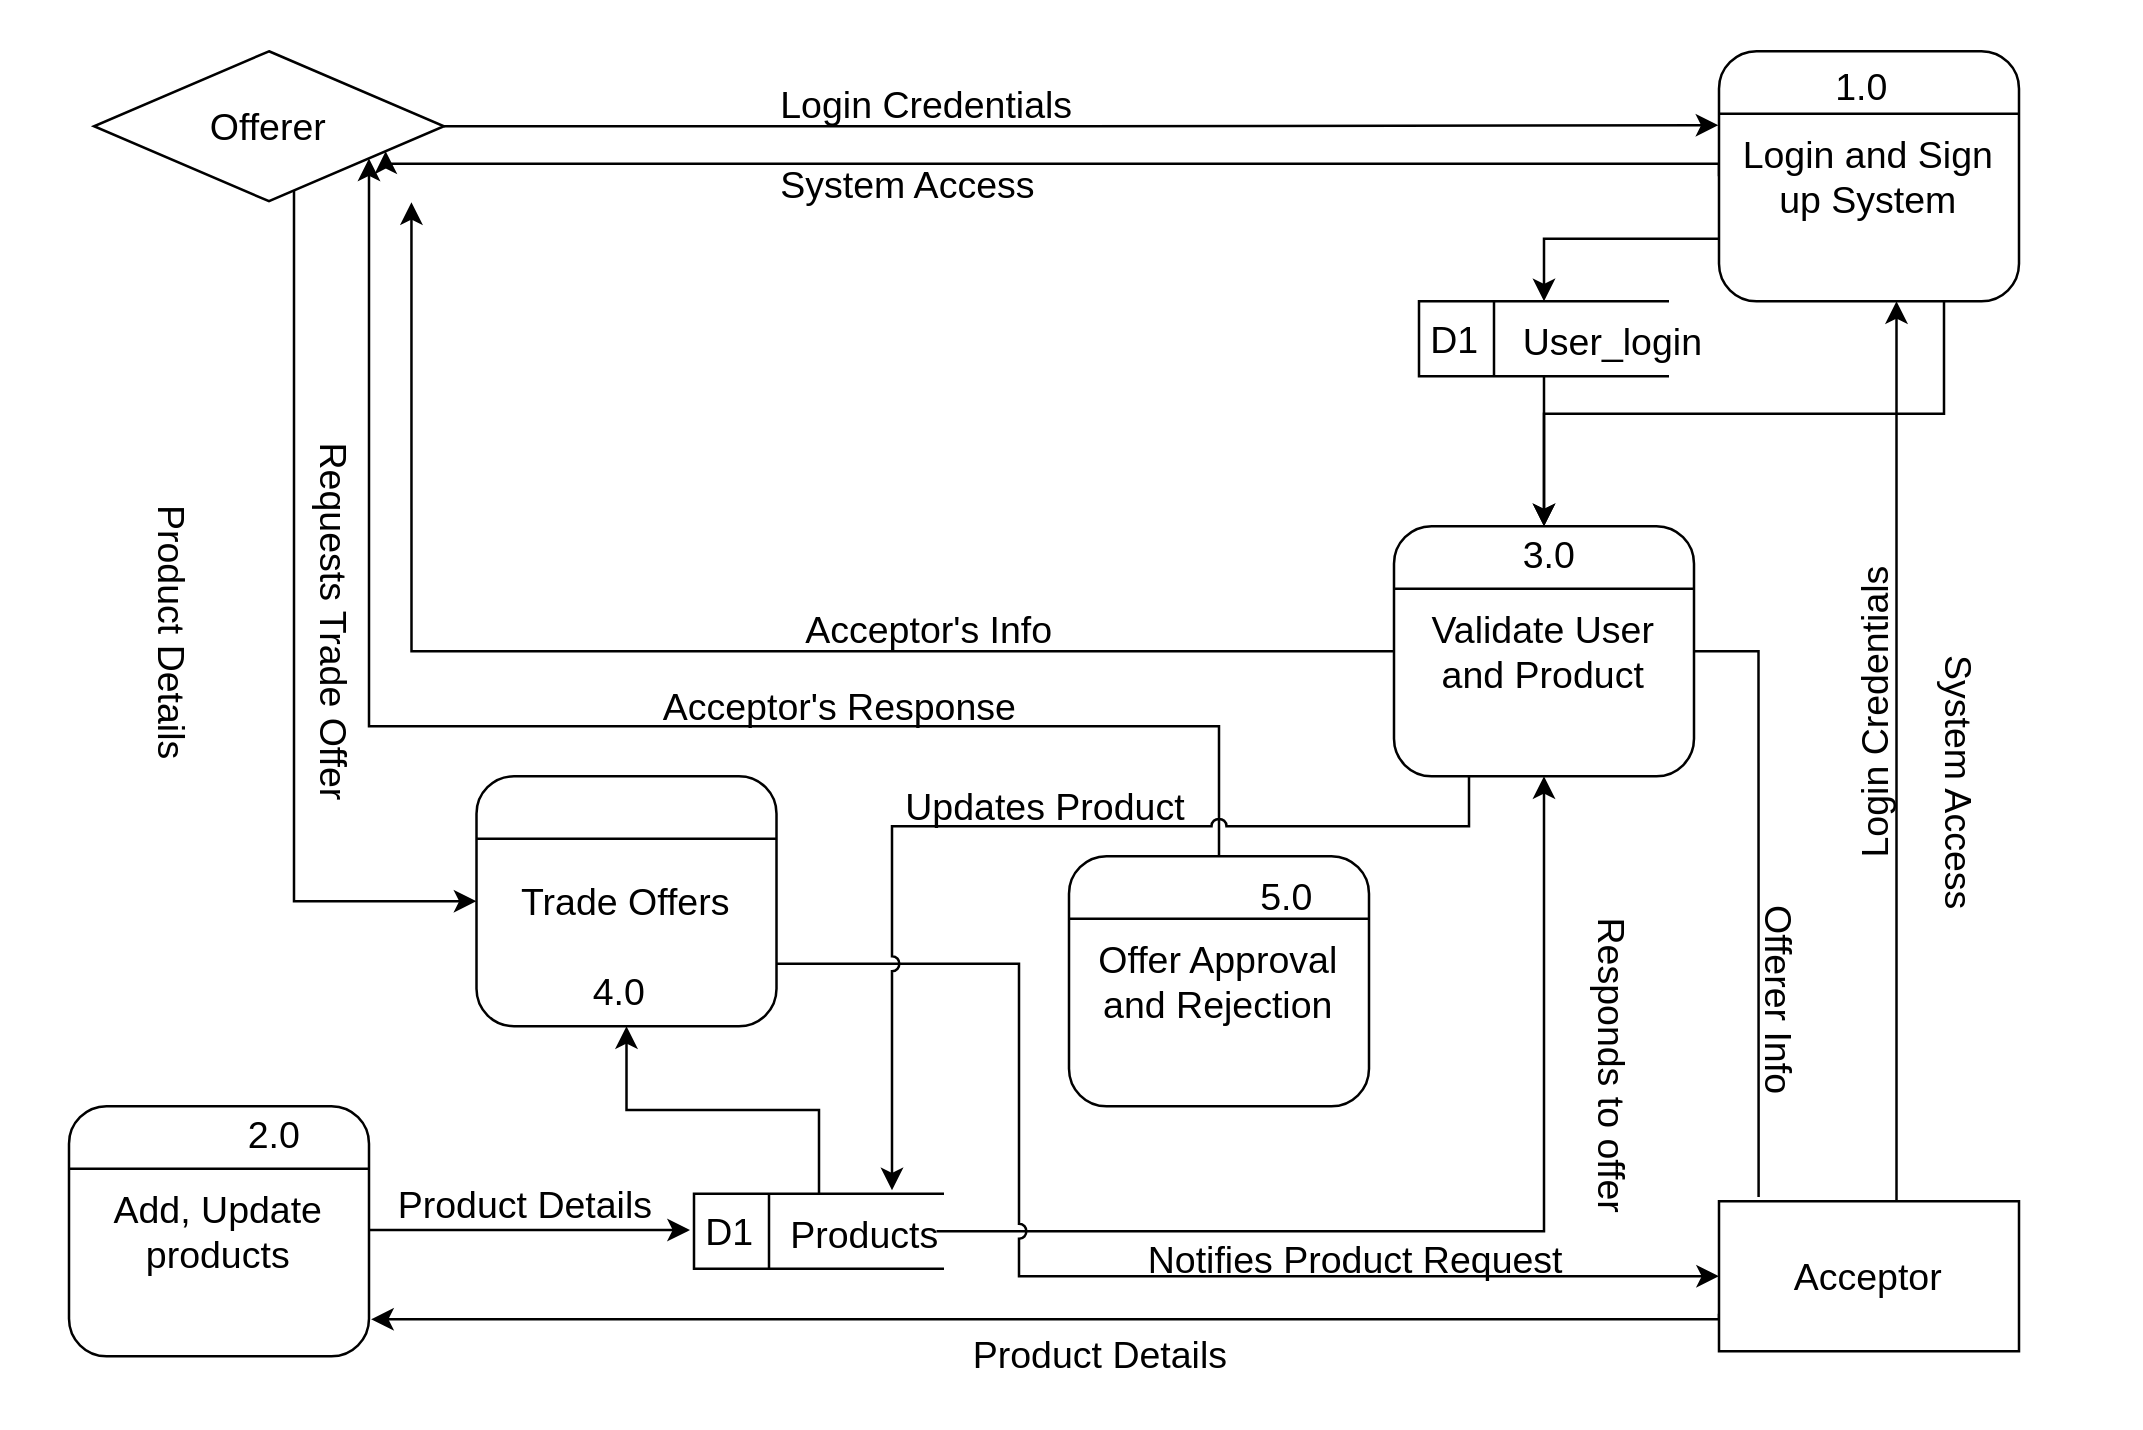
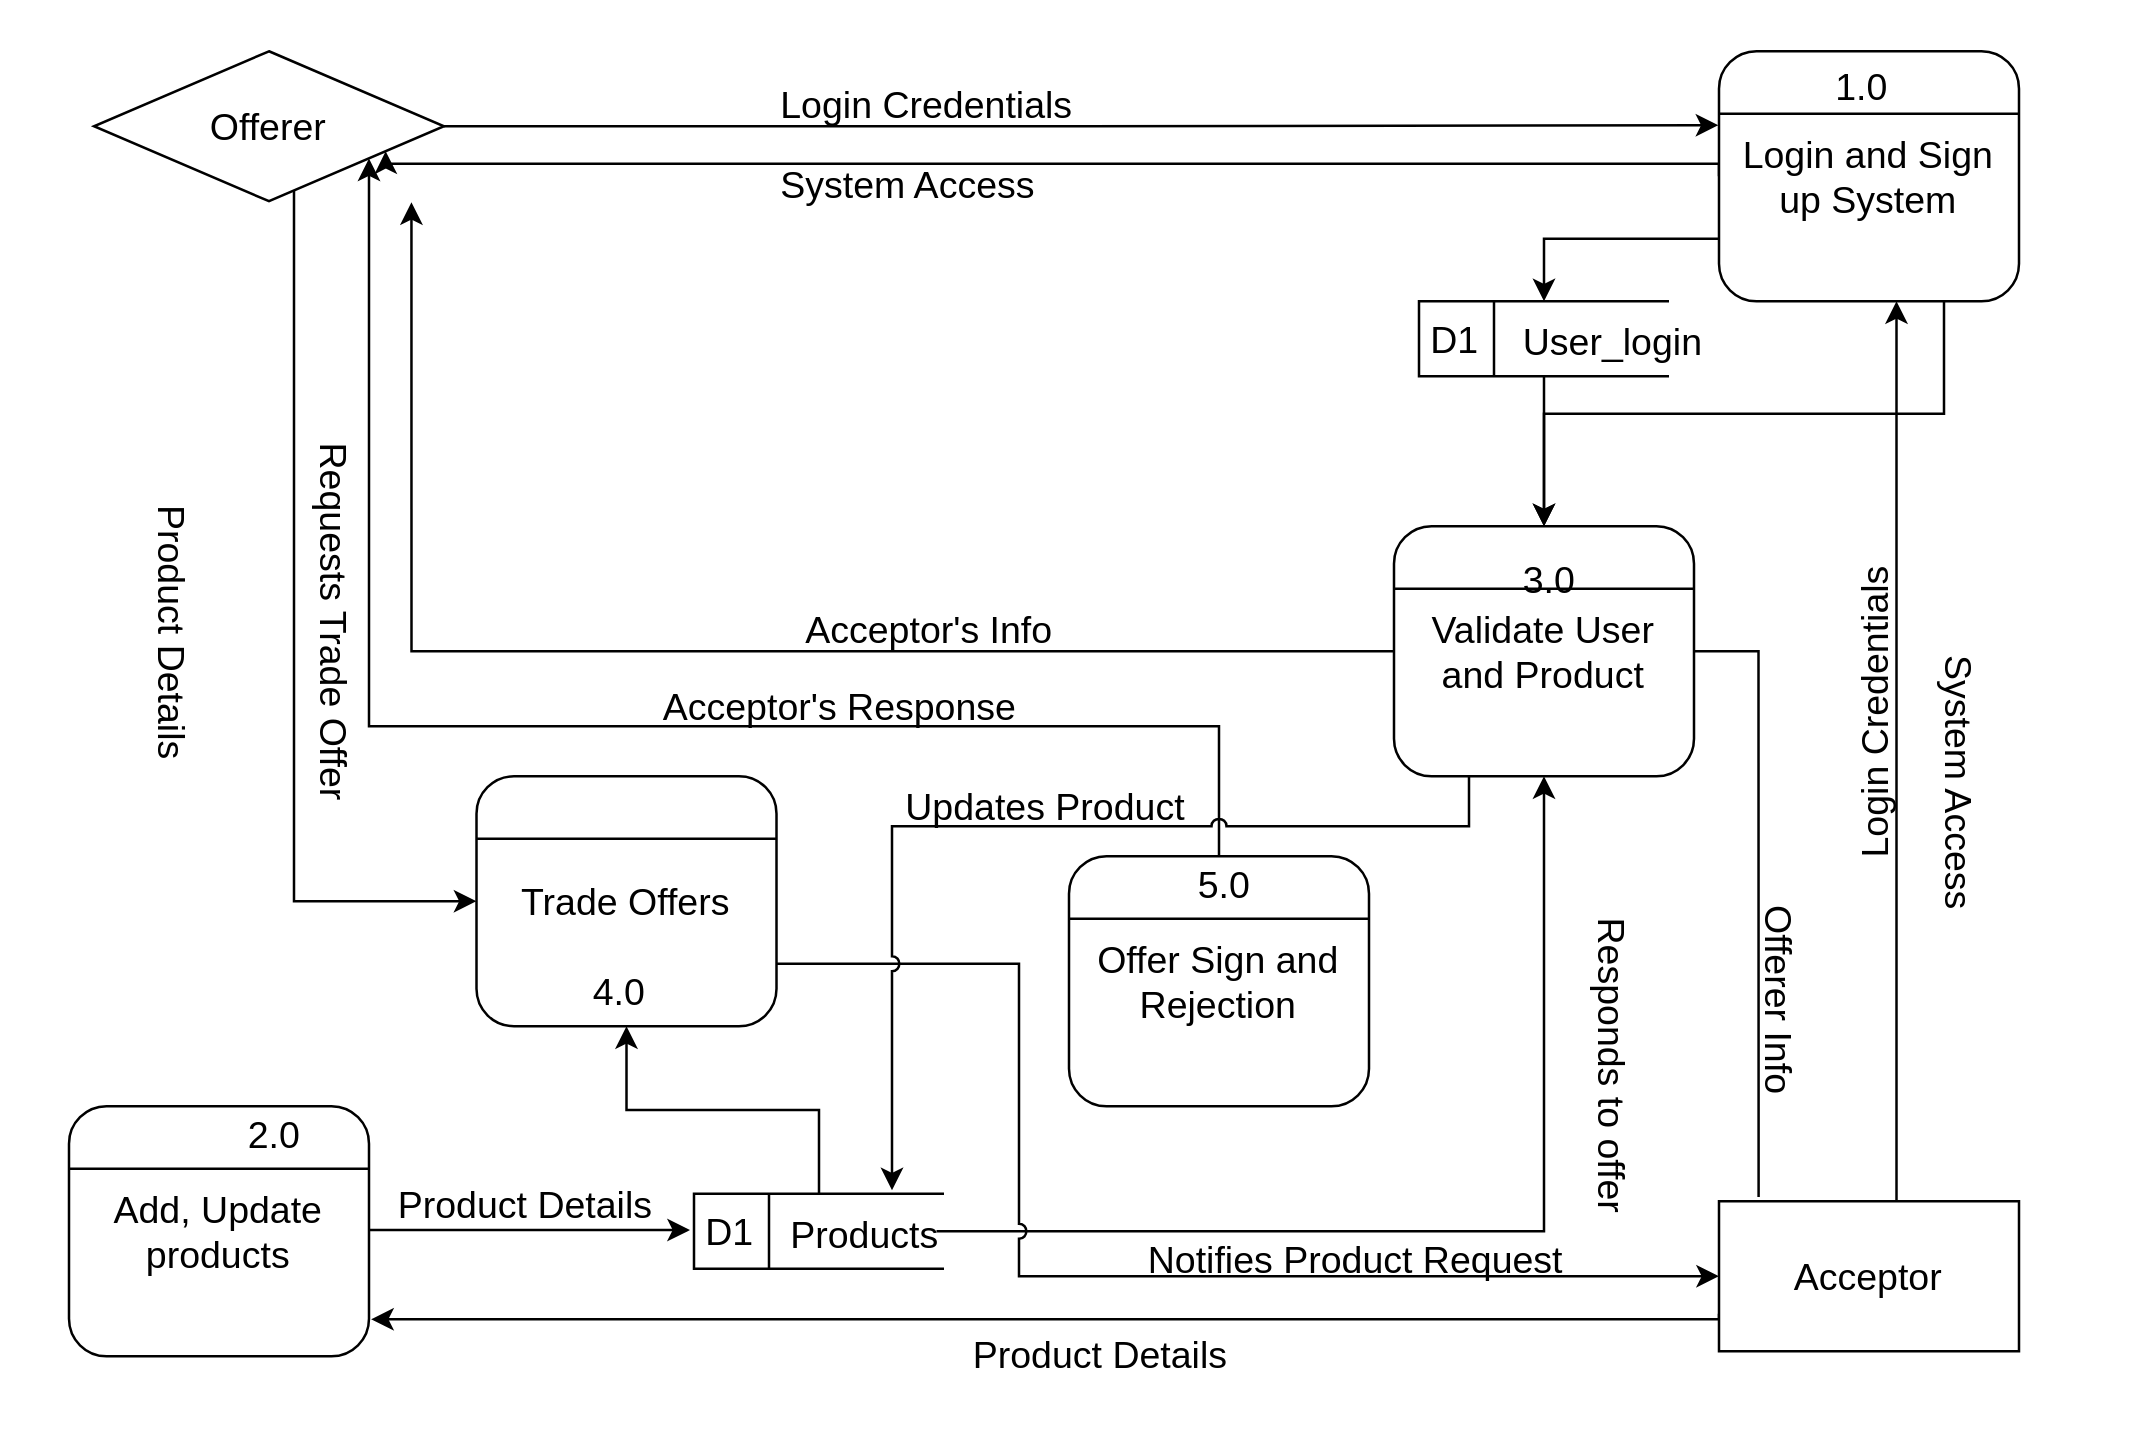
node "3.0": moved (1556, 551) -> (1556, 576)
node "5.0": moved (1294, 894) -> (1231, 881)
node "Offer Approval and Rejection": label "Offer Approval and Rejection" -> "Offer Sign and Rejection"
